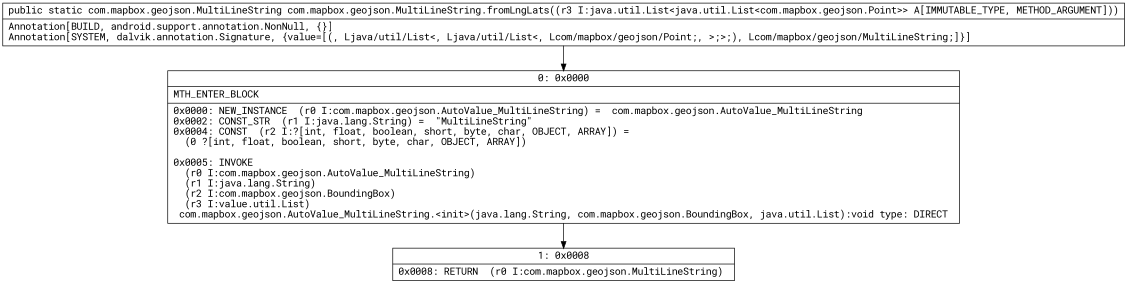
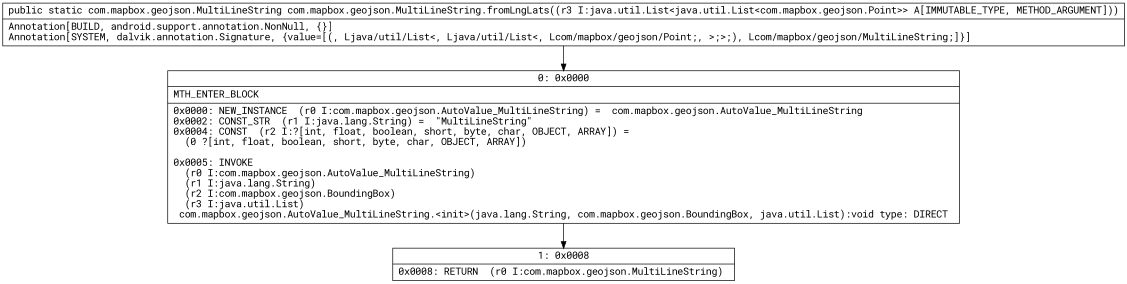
node "0: 0x0000": text "(r3 I:value.util.List)" -> "(r3 I:java.util.List)"
